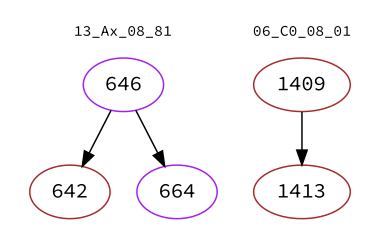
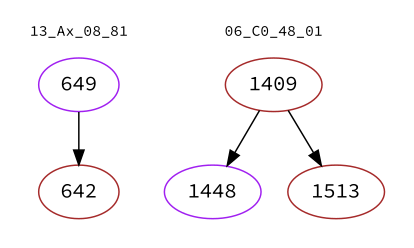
cluster "06_C0_08_01": label "06_C0_08_01" -> "06_C0_48_01"
node "646": label "646" -> "649"
node "664": removed
node "1448": added
node "1413": label "1413" -> "1513"
